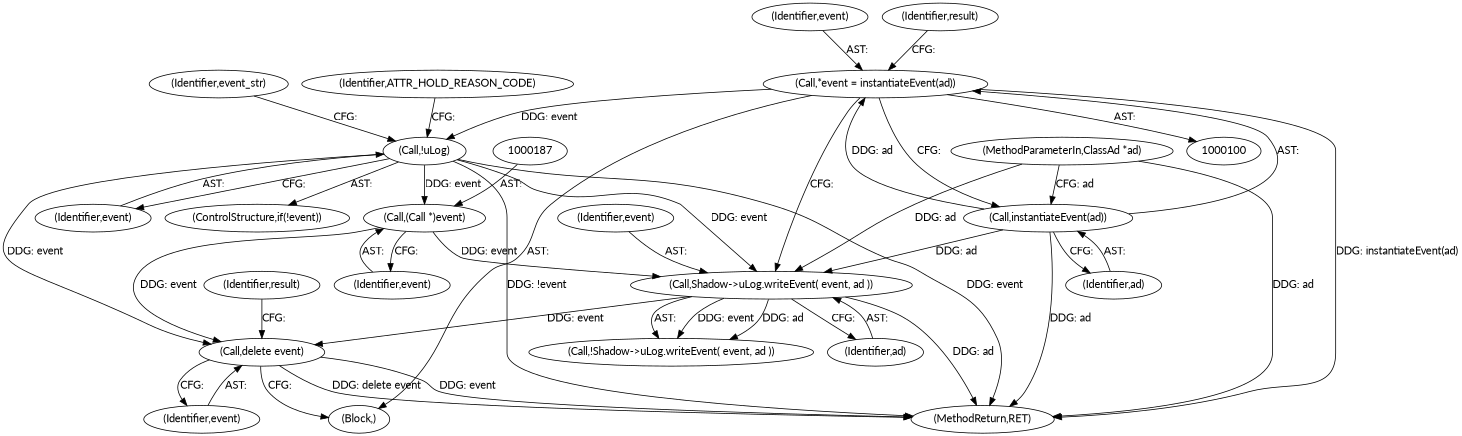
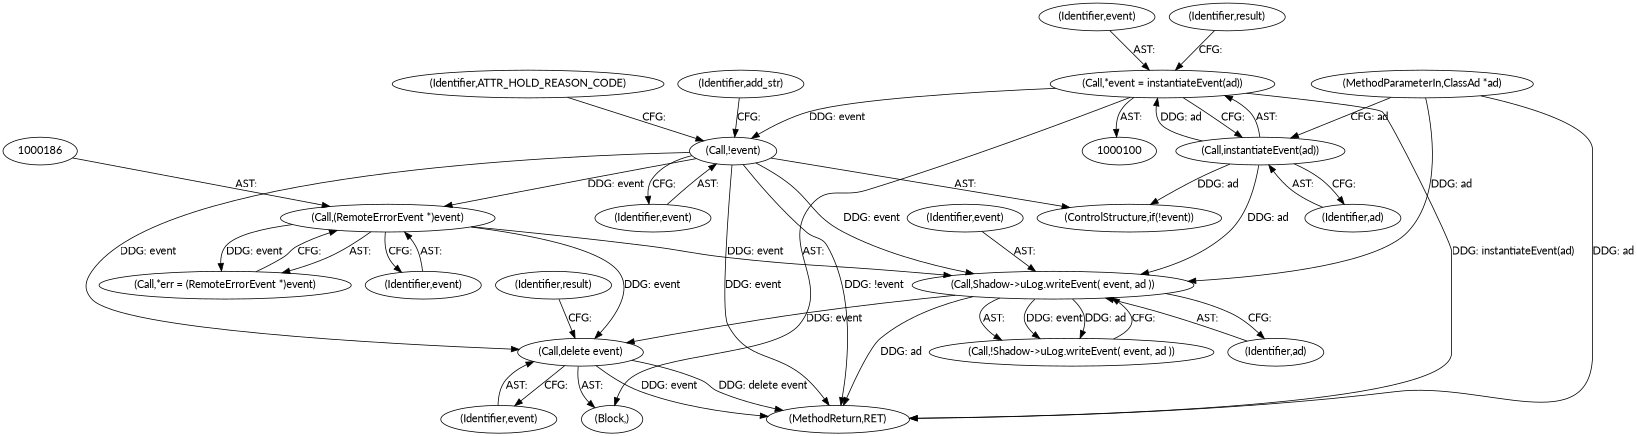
node "(Identifier,event_str)": label "(Identifier,event_str)" -> "(Identifier,add_str)"
node "(Call,!uLog)": label "(Call,!uLog)" -> "(Call,!event)"
node "1000187": label "1000187" -> "1000186"
edge "(Call,*event = instantiateEvent(ad))" -> "(Call,Shadow->uLog.writeEvent( event, ad ))": now "(Call,!Shadow->uLog.writeEvent( event, ad ))" -> "(Call,Shadow->uLog.writeEvent( event, ad ))"
node "(Call,(Call *)event)": label "(Call,(Call *)event)" -> "(Call,(RemoteErrorEvent *)event)"
node "(Call,*err = (RemoteErrorEvent *)event)": added
edge "(Call,instantiateEvent(ad))" -> "(MethodReturn,RET)": now "(Call,instantiateEvent(ad))" -> "(ControlStructure,if(!event))"
edge "(Call,delete event)" -> "(Block,)": label "CFG: " -> "AST: "
